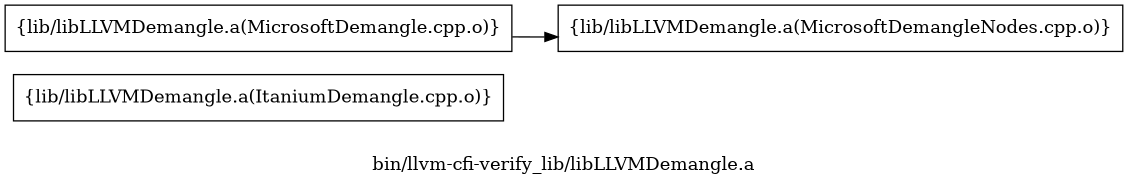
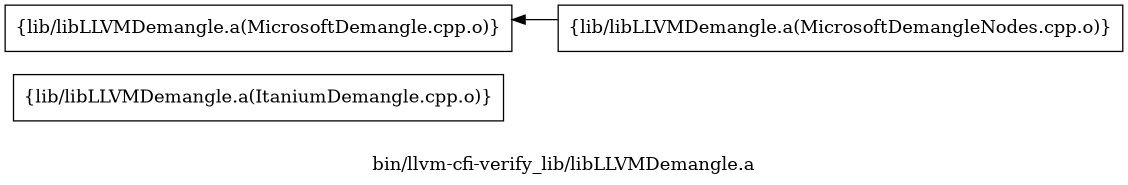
edge "{lib/libLLVMDemangle.a(MicrosoftDemangle.cpp.o)}" -> "{lib/libLLVMDemangle.a(MicrosoftDemangleNodes.cpp.o)}": reversed
